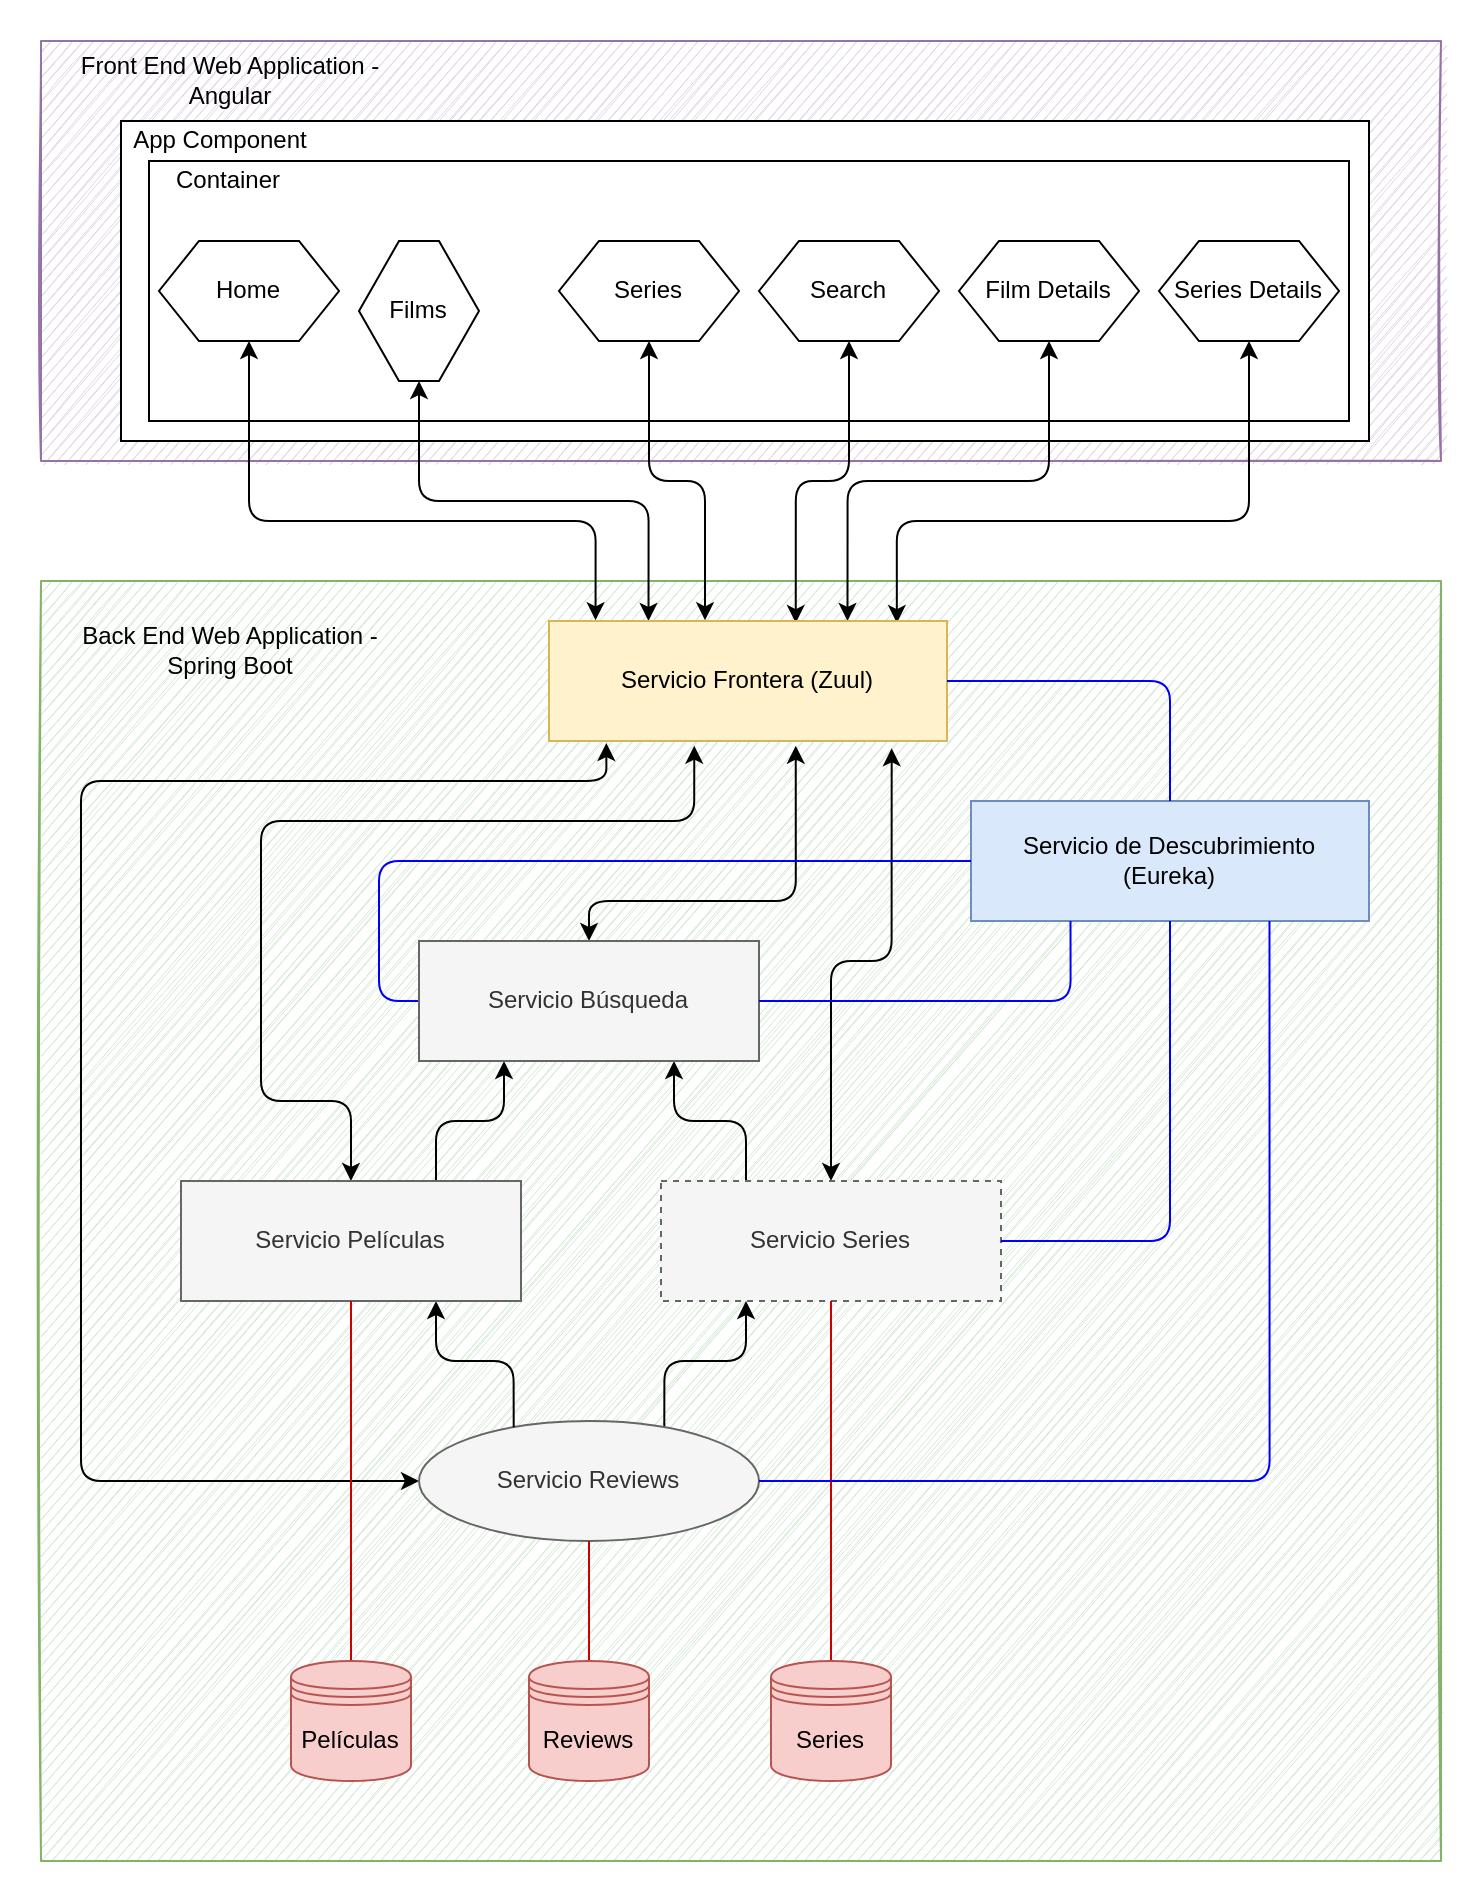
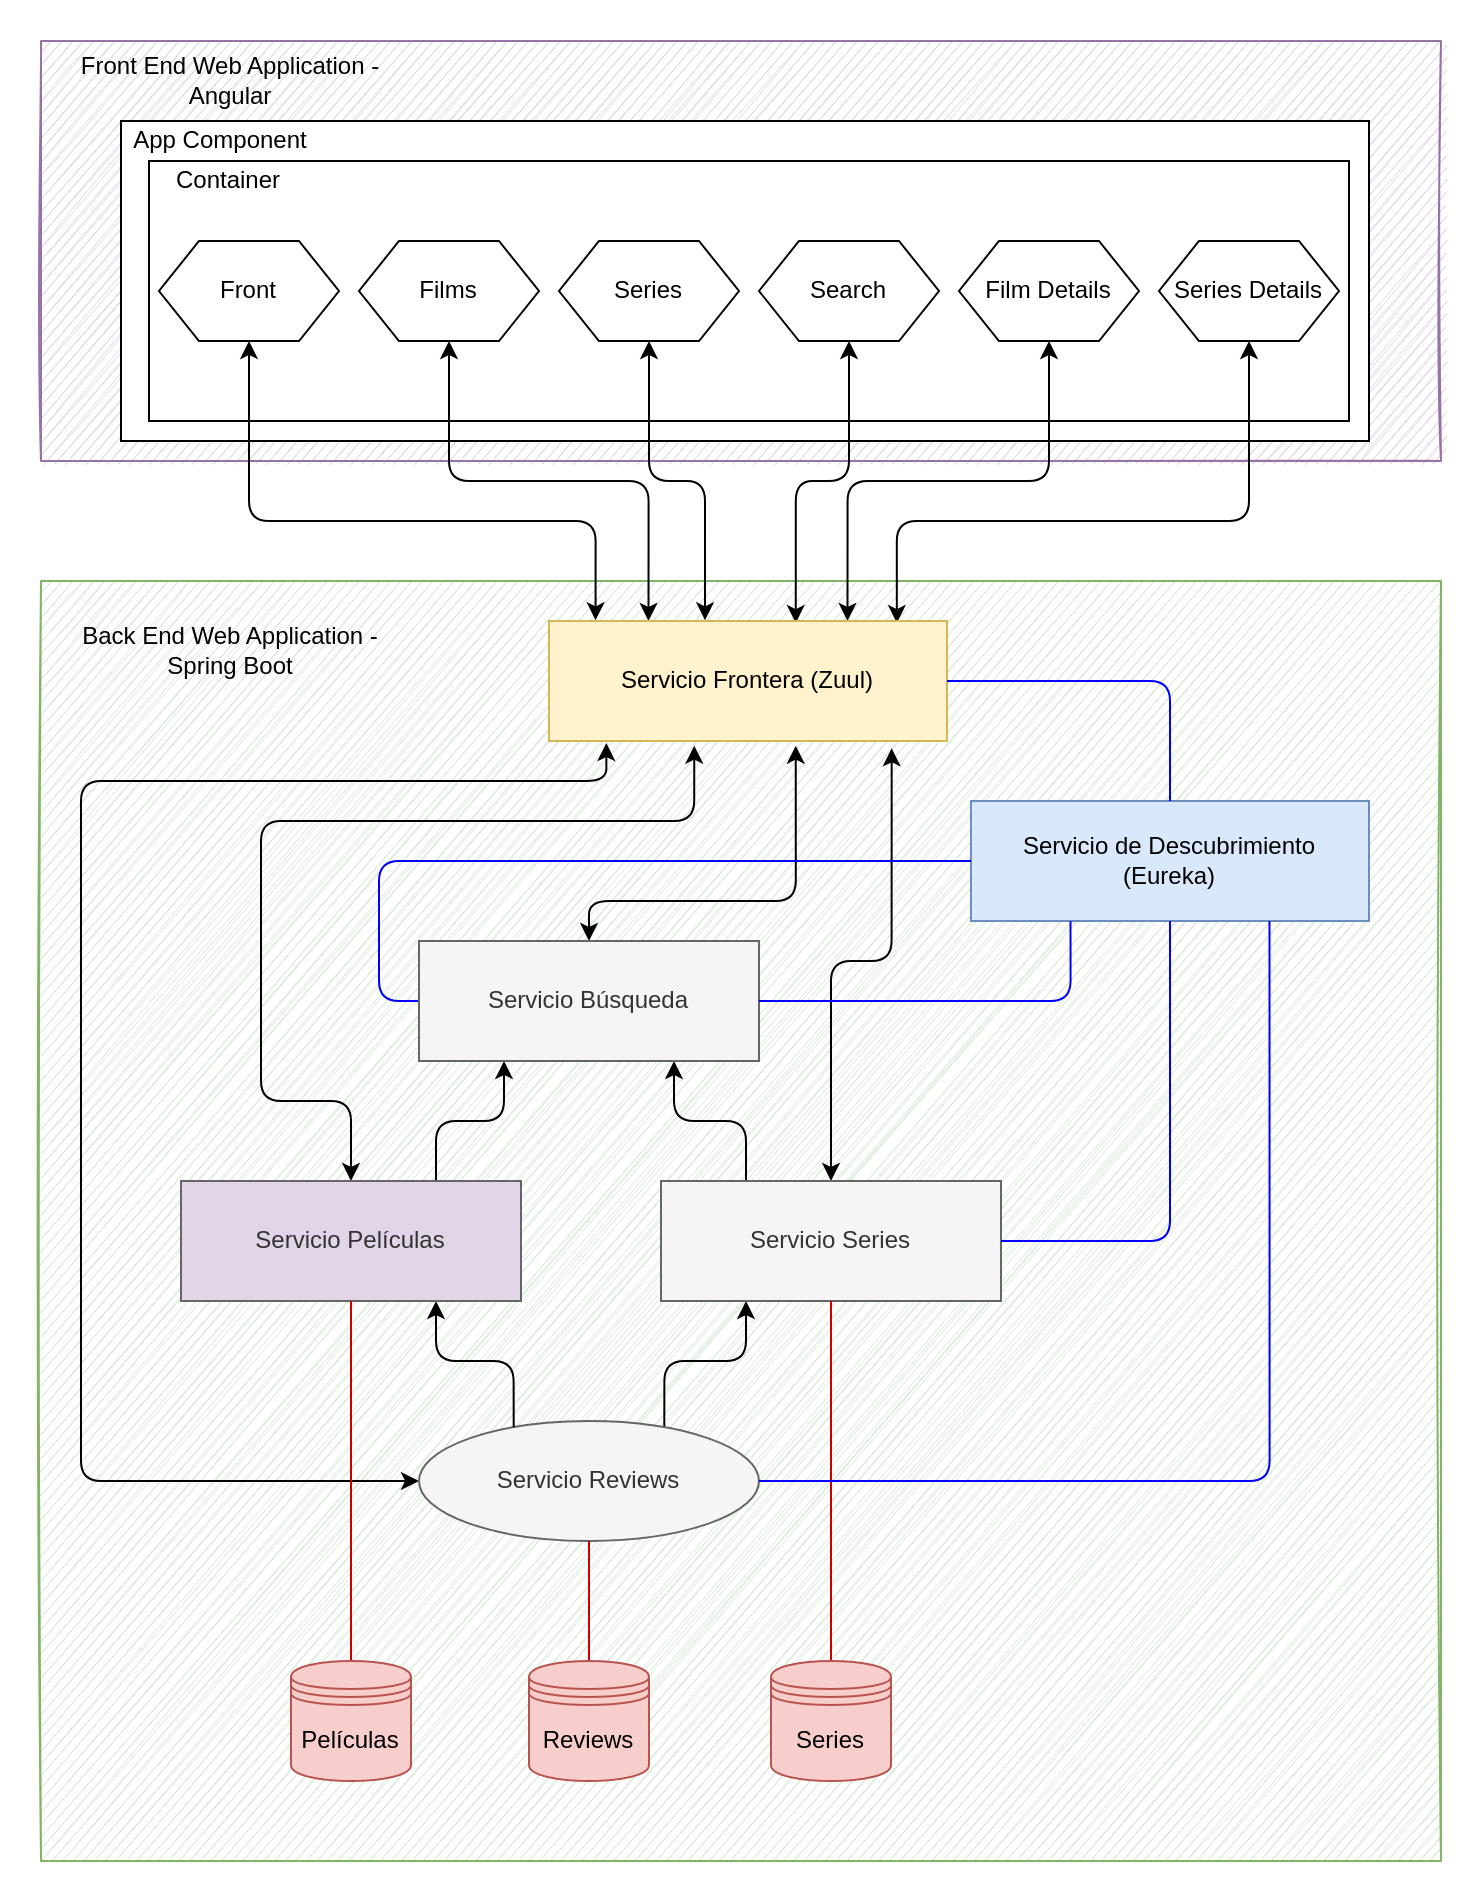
node "Home": label "Home" -> "Front"
node "Films": size 120x140 -> 180x100
node "Servicio Películas": fillcolor #f5f5f5 -> #e1d5e7
node "Servicio Series": style dashed -> solid
